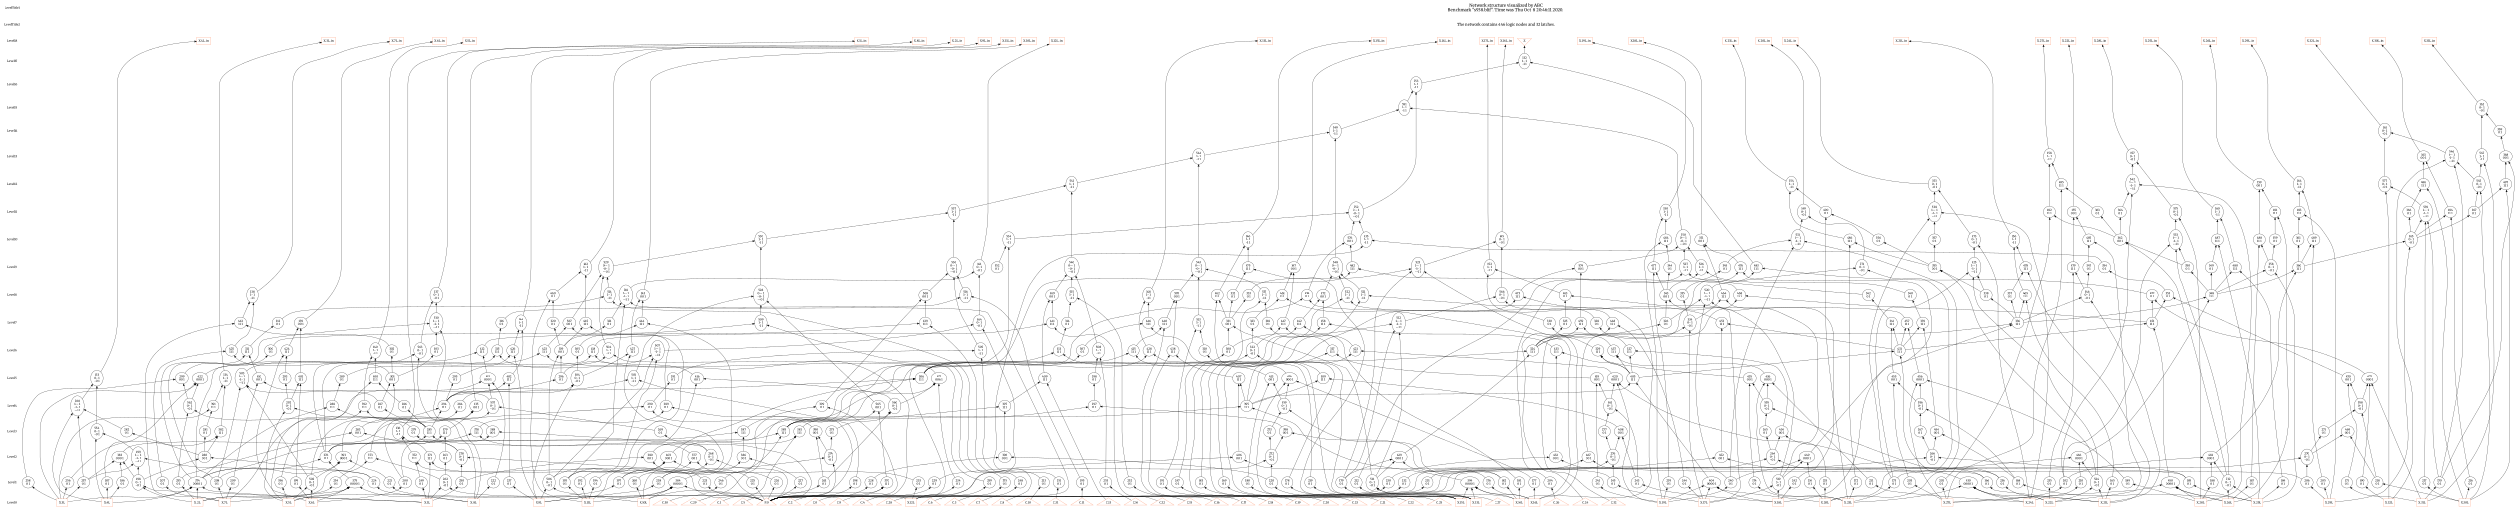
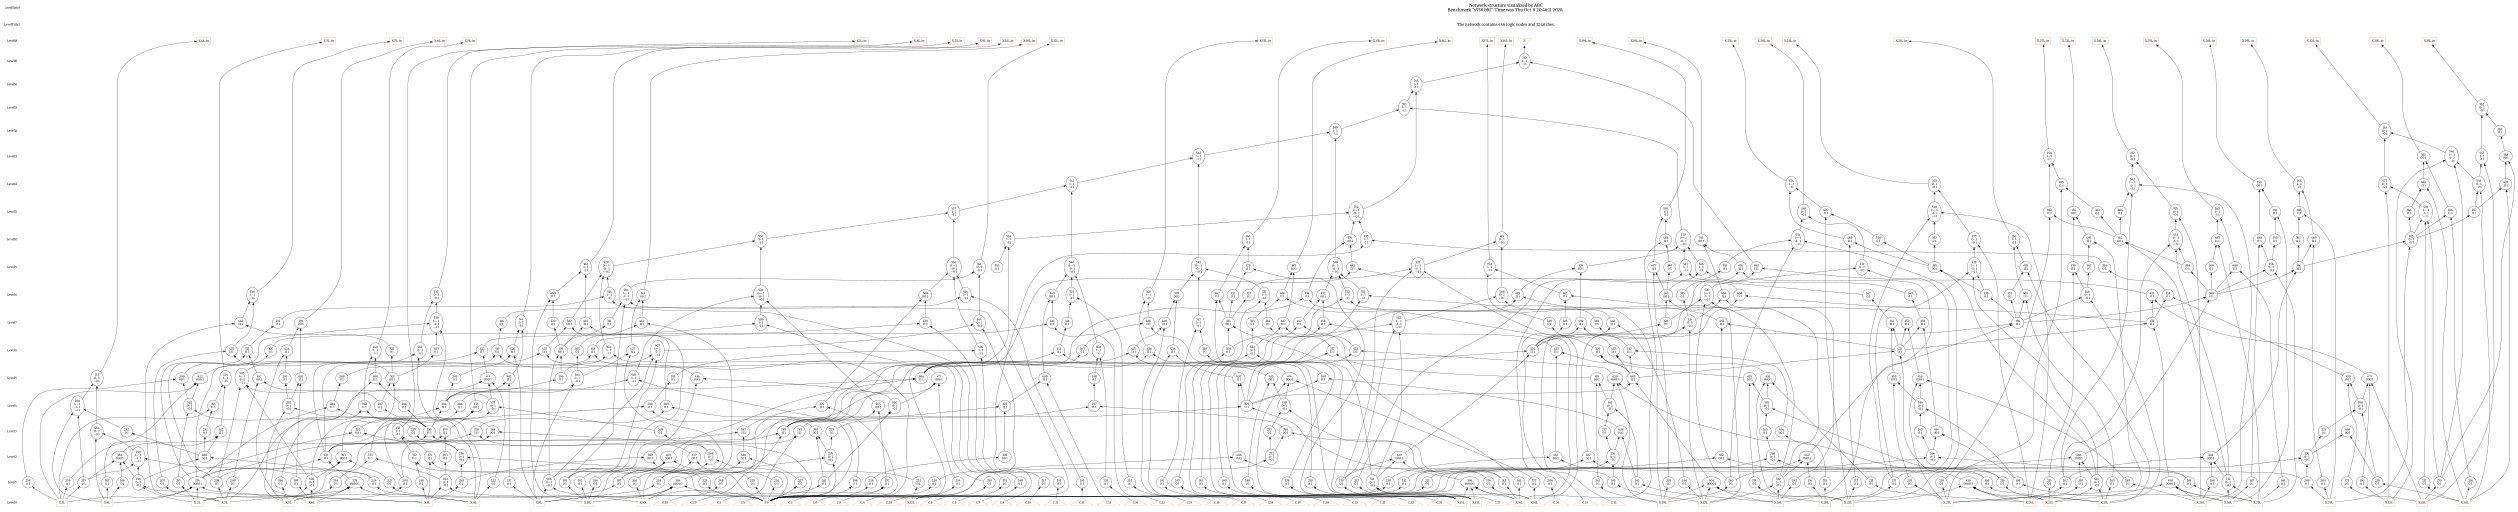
edge "264 0- 1 -0 1" -> "434 00 1": removed
node "220 0 1": removed
